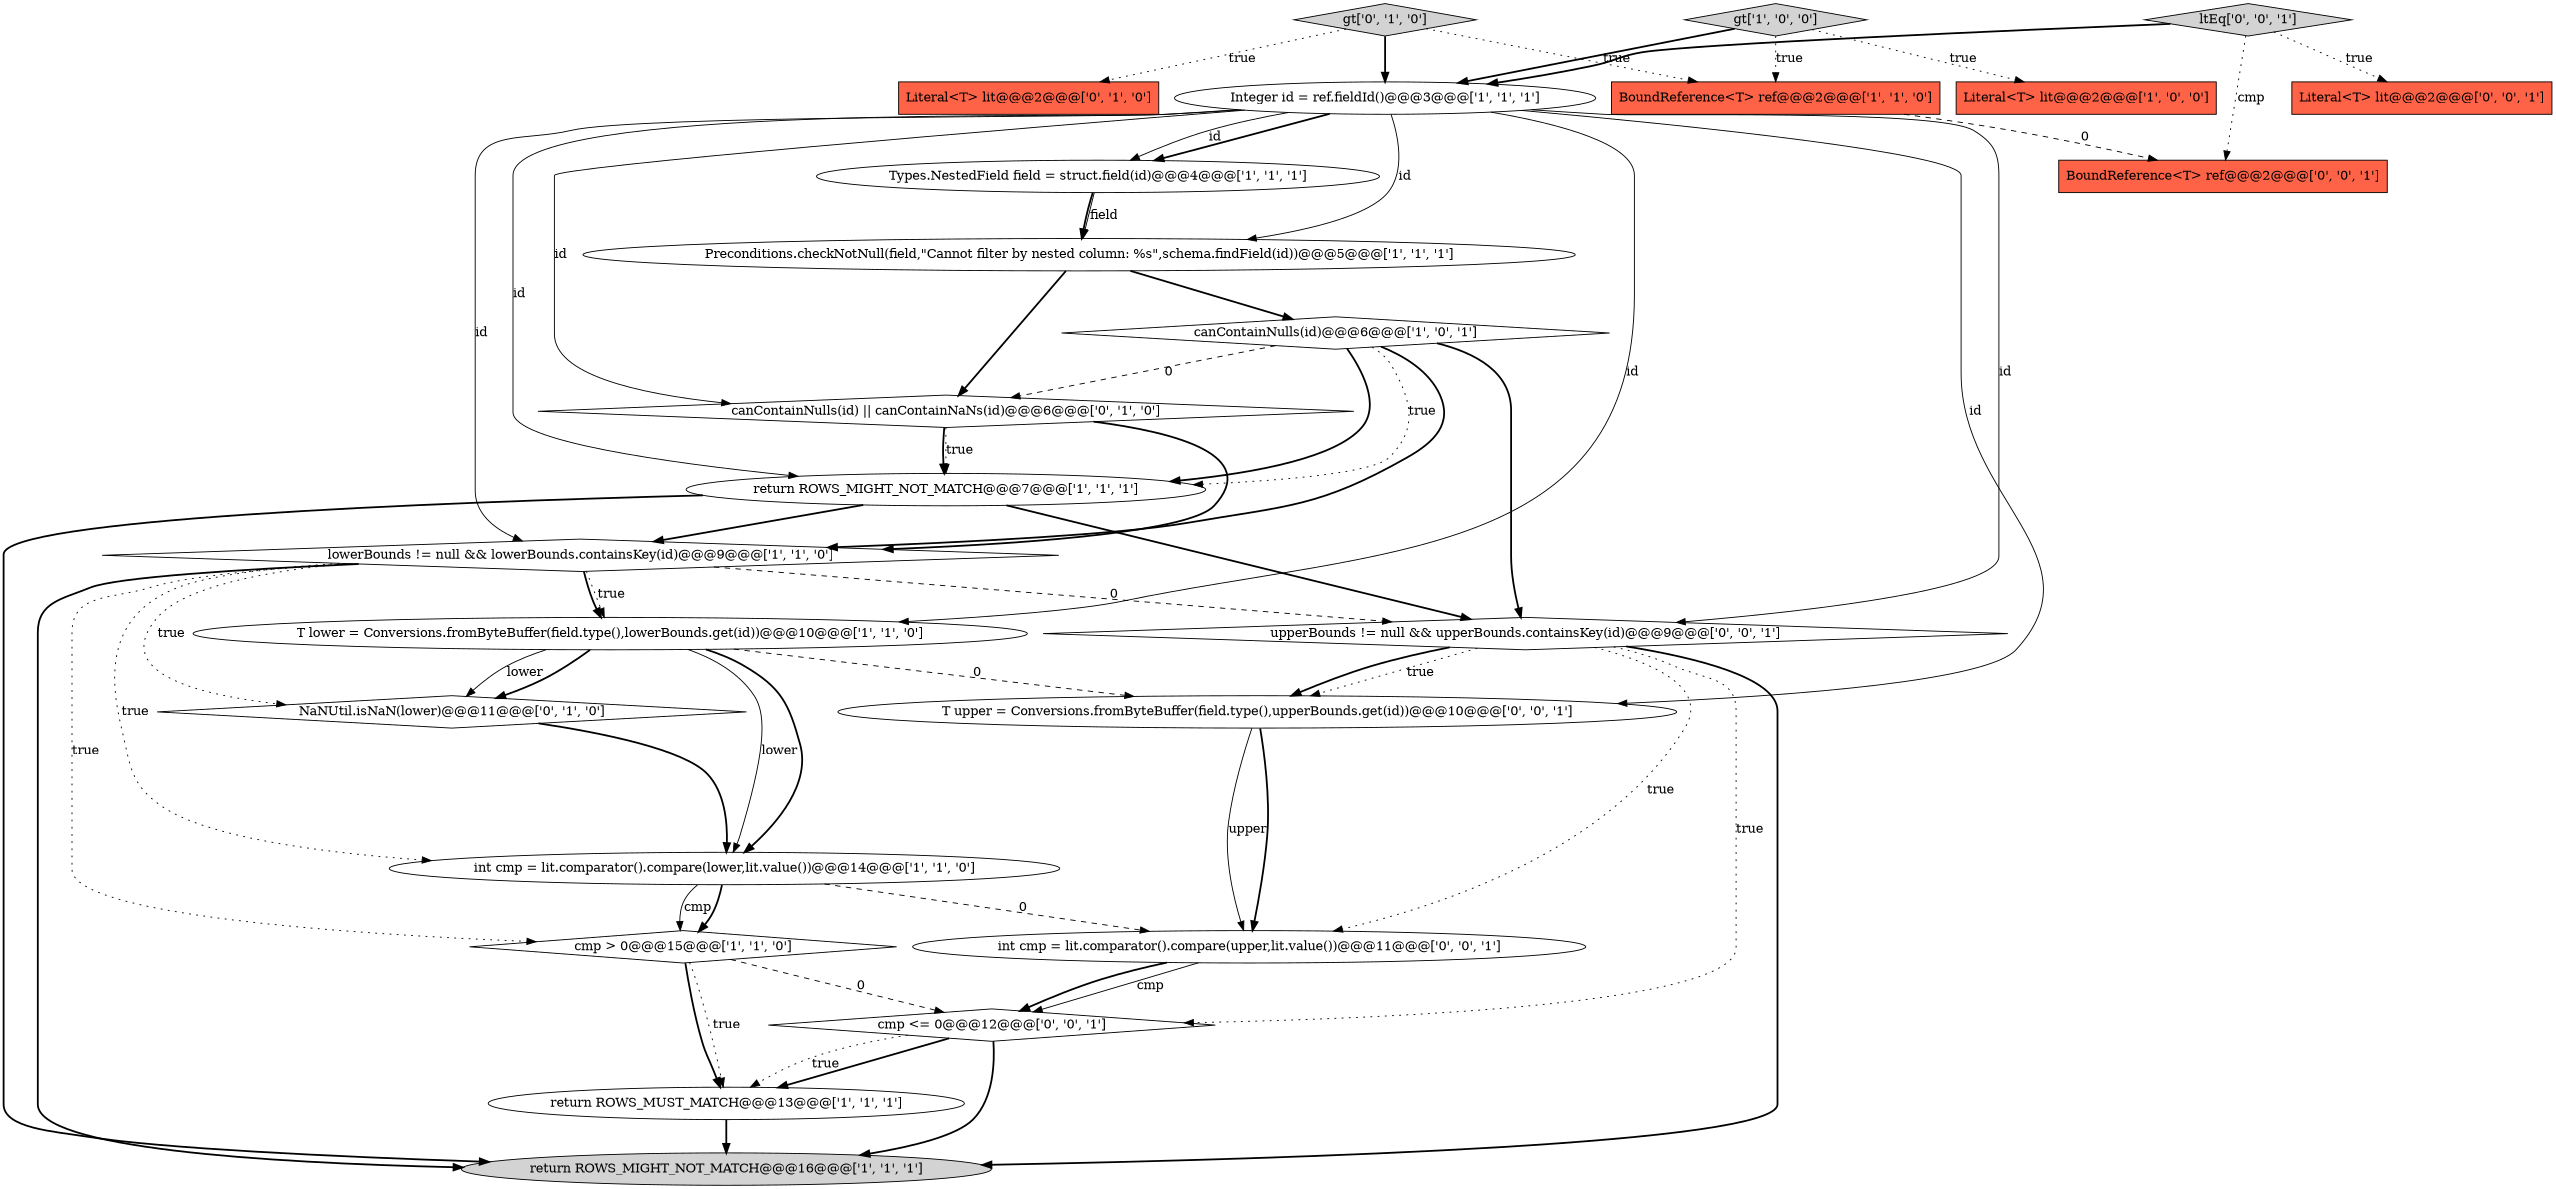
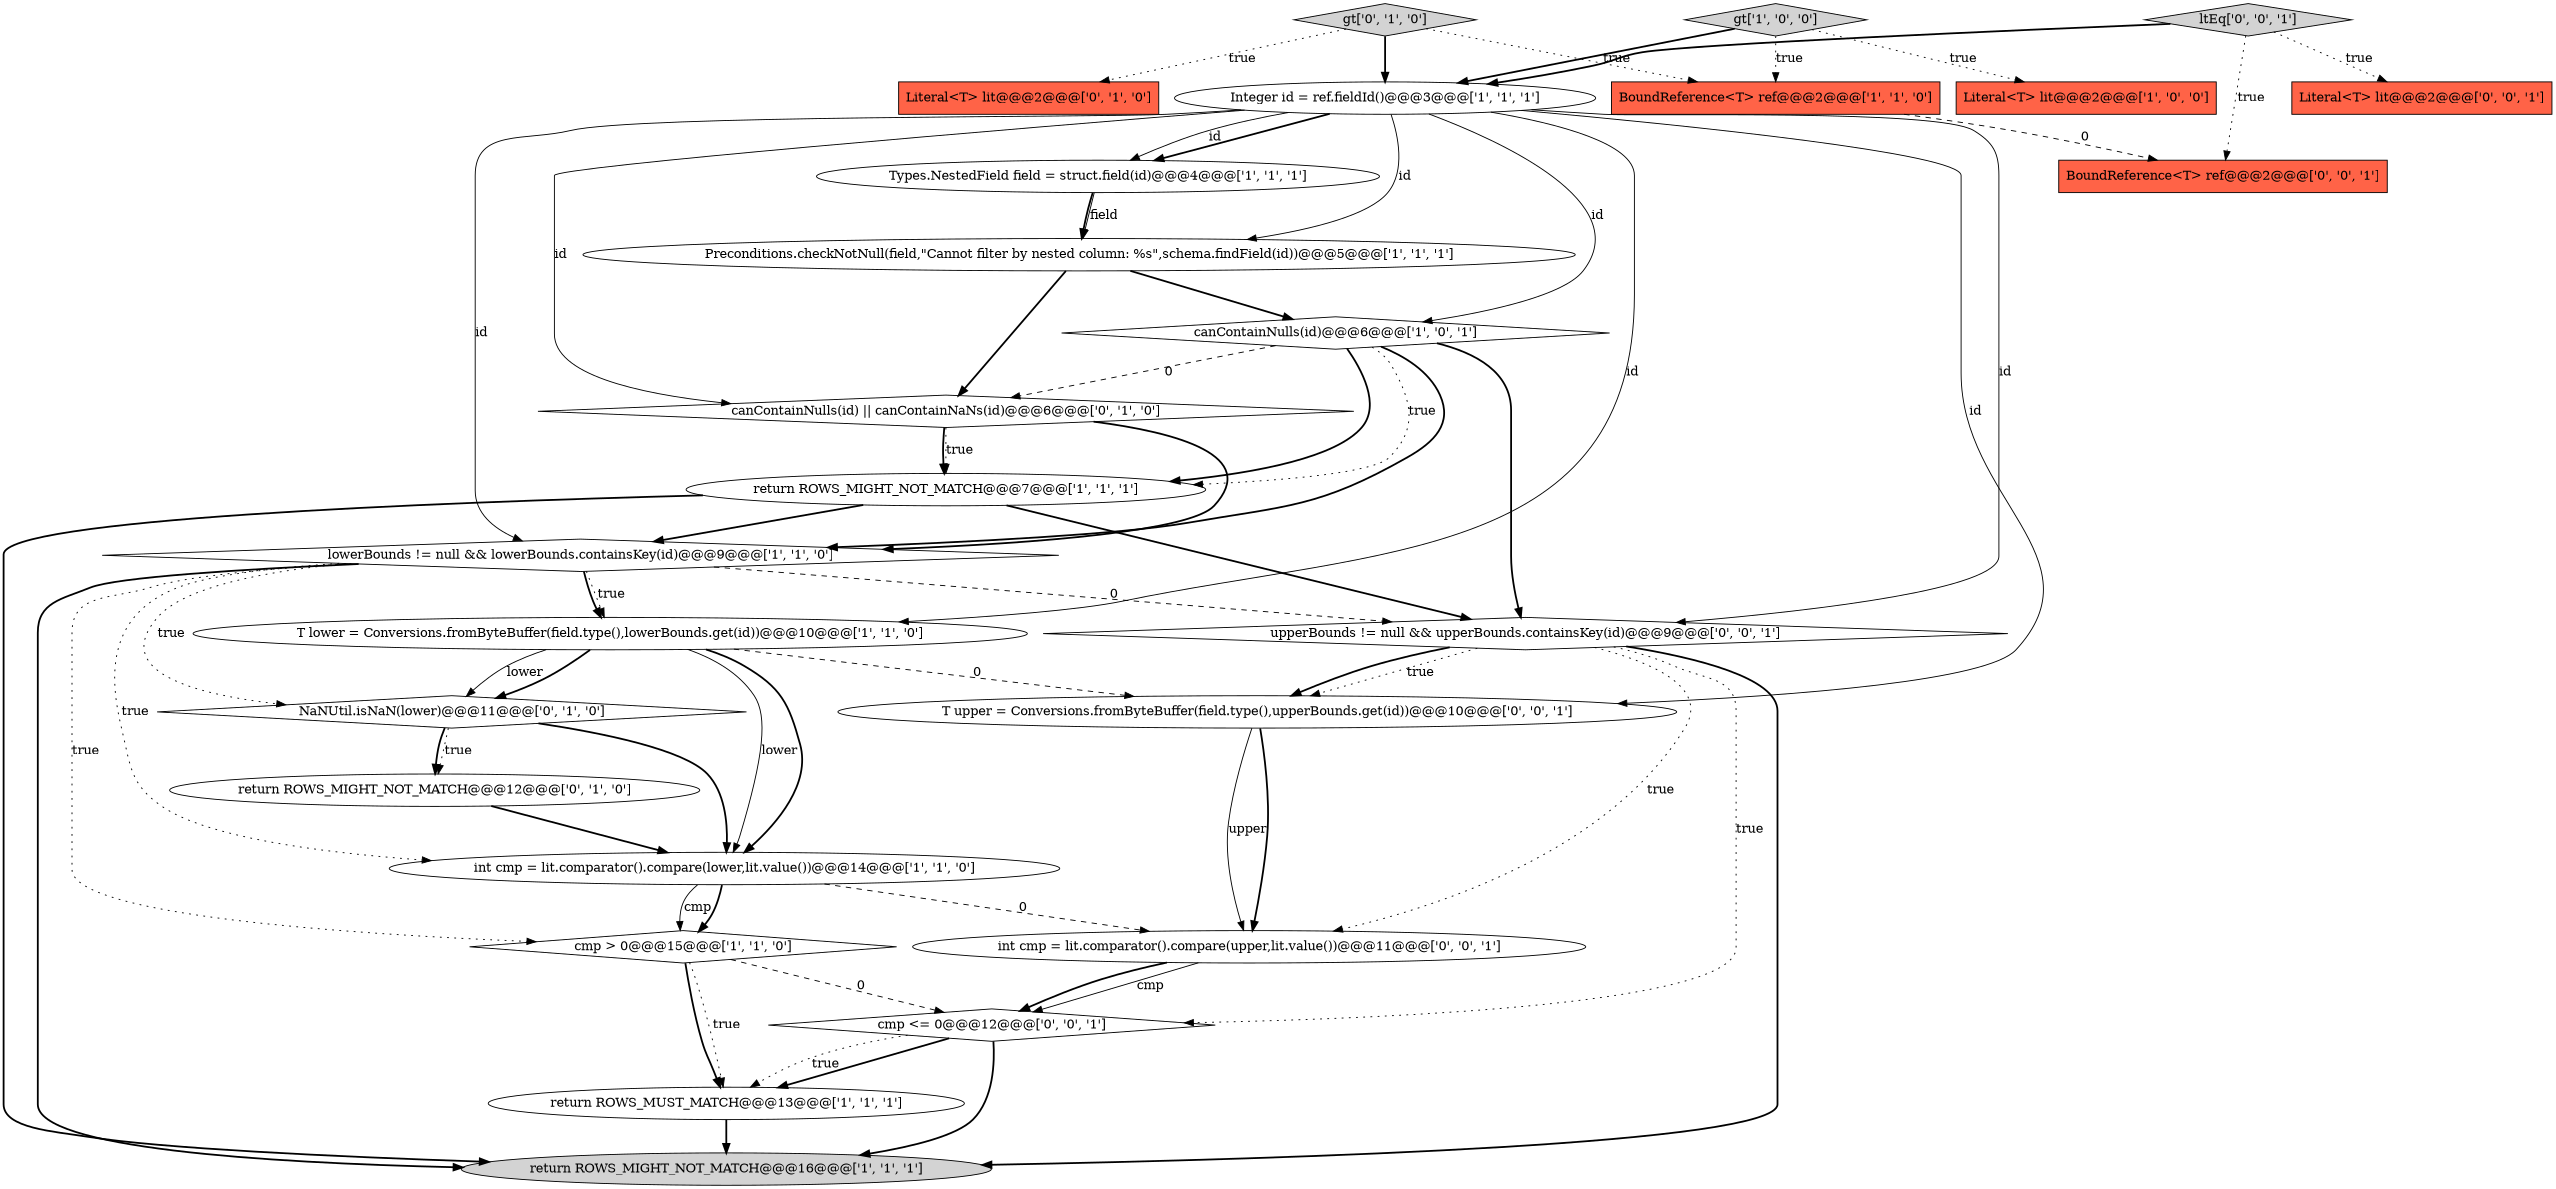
edge "ltEq['0', '0', '1']" -> "BoundReference<T> ref@@@2@@@['0', '0', '1']": label "cmp" -> "true"
edge "Integer id = ref.fieldId()@@@3@@@['1', '1', '1']" -> "return ROWS_MIGHT_NOT_MATCH@@@7@@@['1', '1', '1']": now "Integer id = ref.fieldId()@@@3@@@['1', '1', '1']" -> "canContainNulls(id)@@@6@@@['1', '0', '1']"
node "return ROWS_MIGHT_NOT_MATCH@@@12@@@['0', '1', '0']": added
